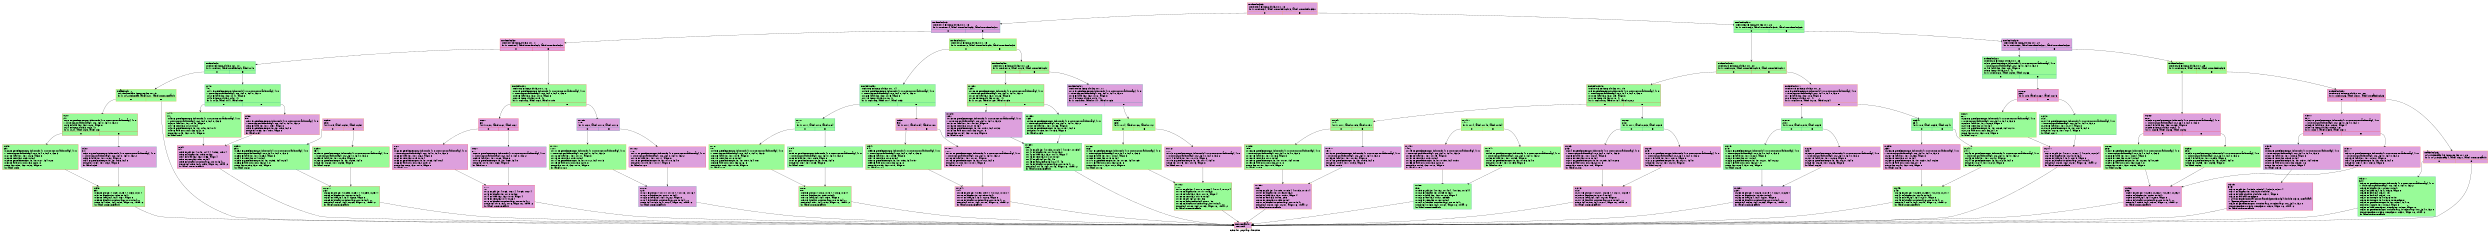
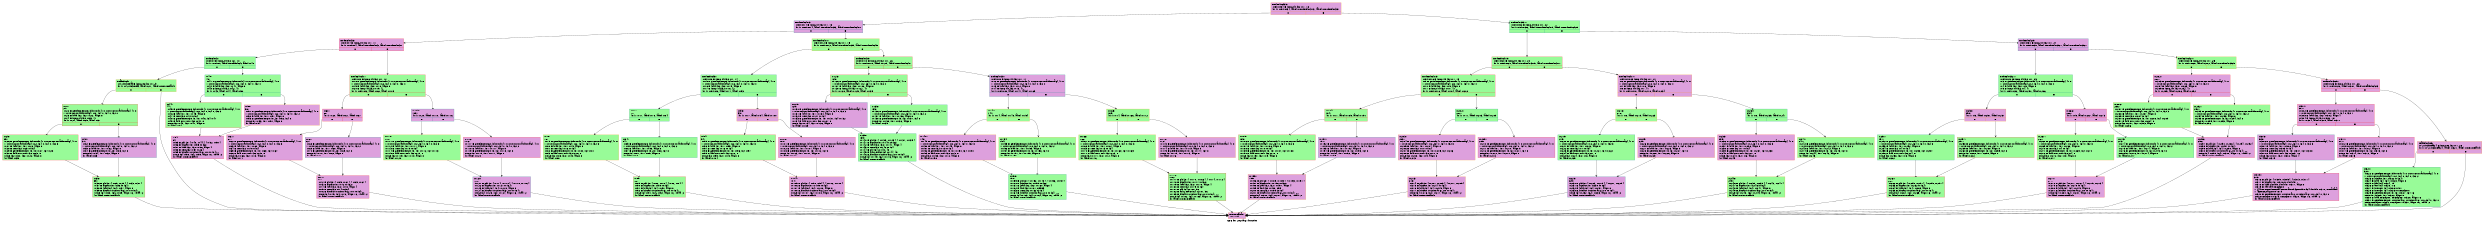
edge "NodeBlock21:" -> "%250:": added
edge "NodeBlock7:" -> "%147:": added
node "%218:": color teal -> darkorange
edge "%311:" -> "%296:": now "%311:" -> "%315:"
